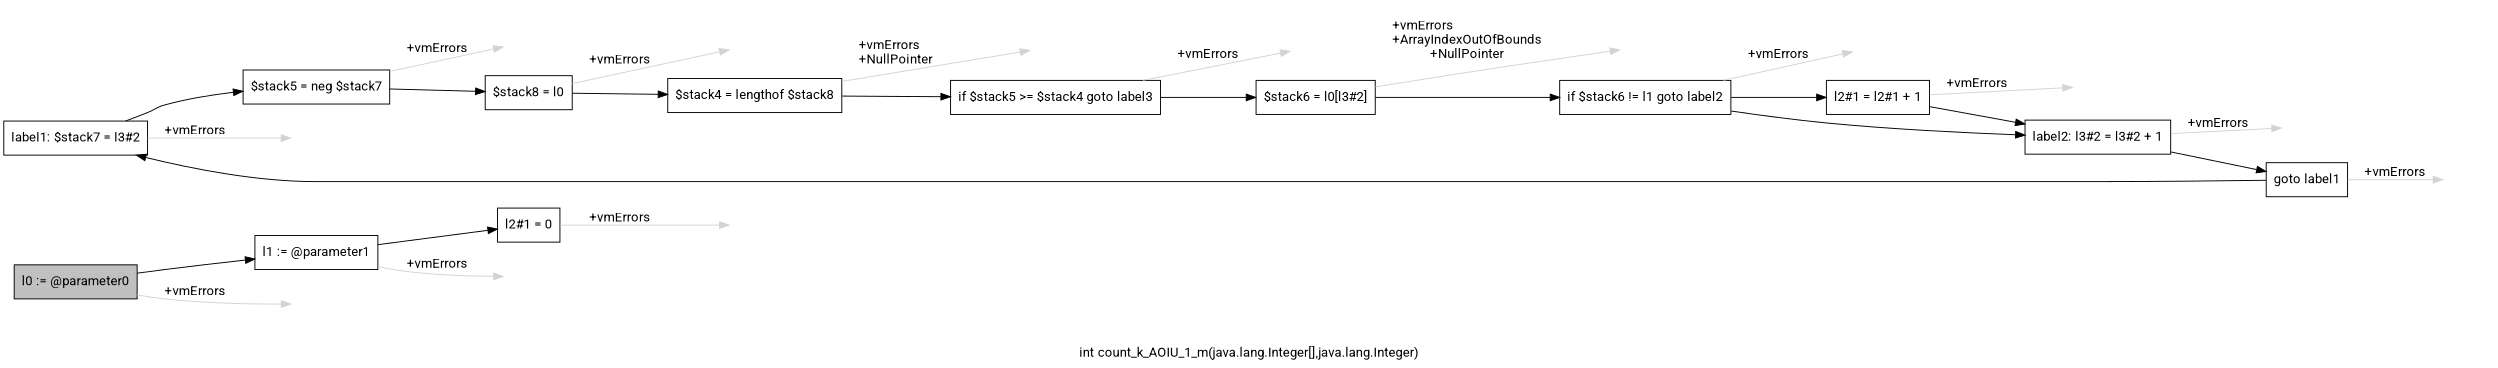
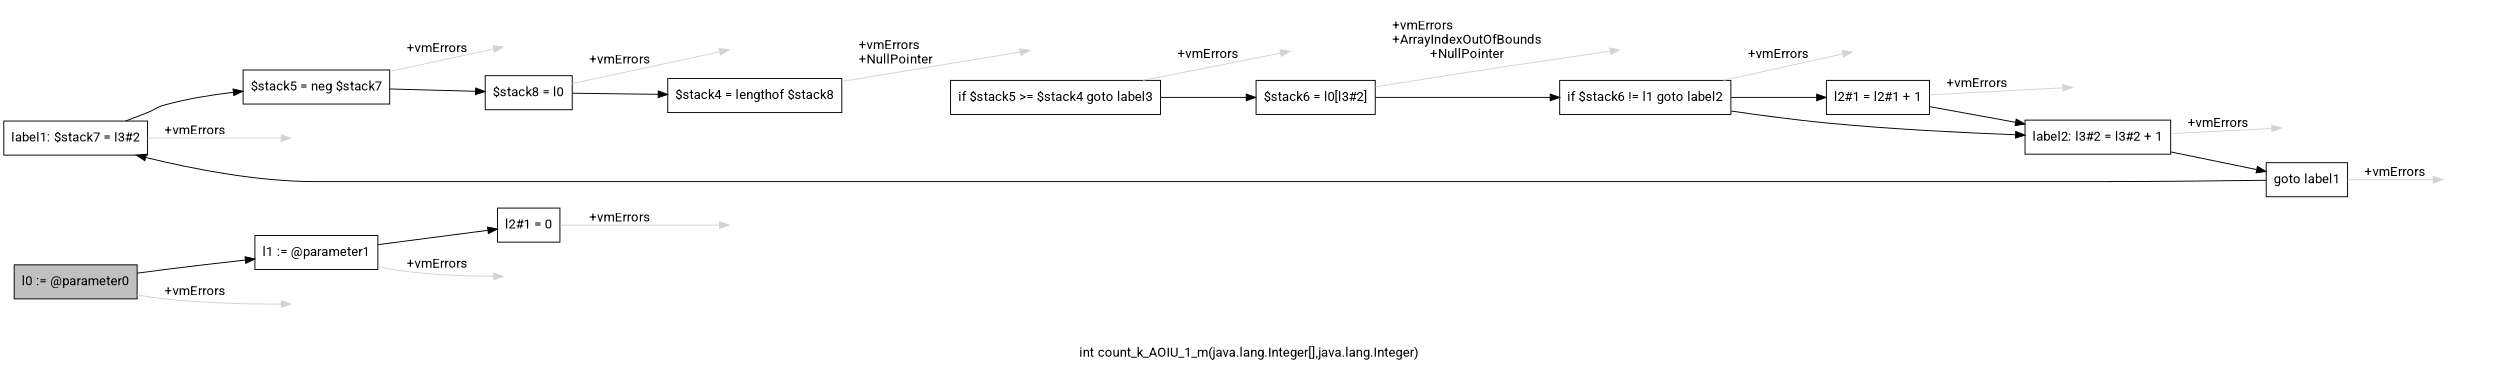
edge "$stack4 = lengthof $stack8" -> "if $stack5 >= $stack4 goto label3": removed
